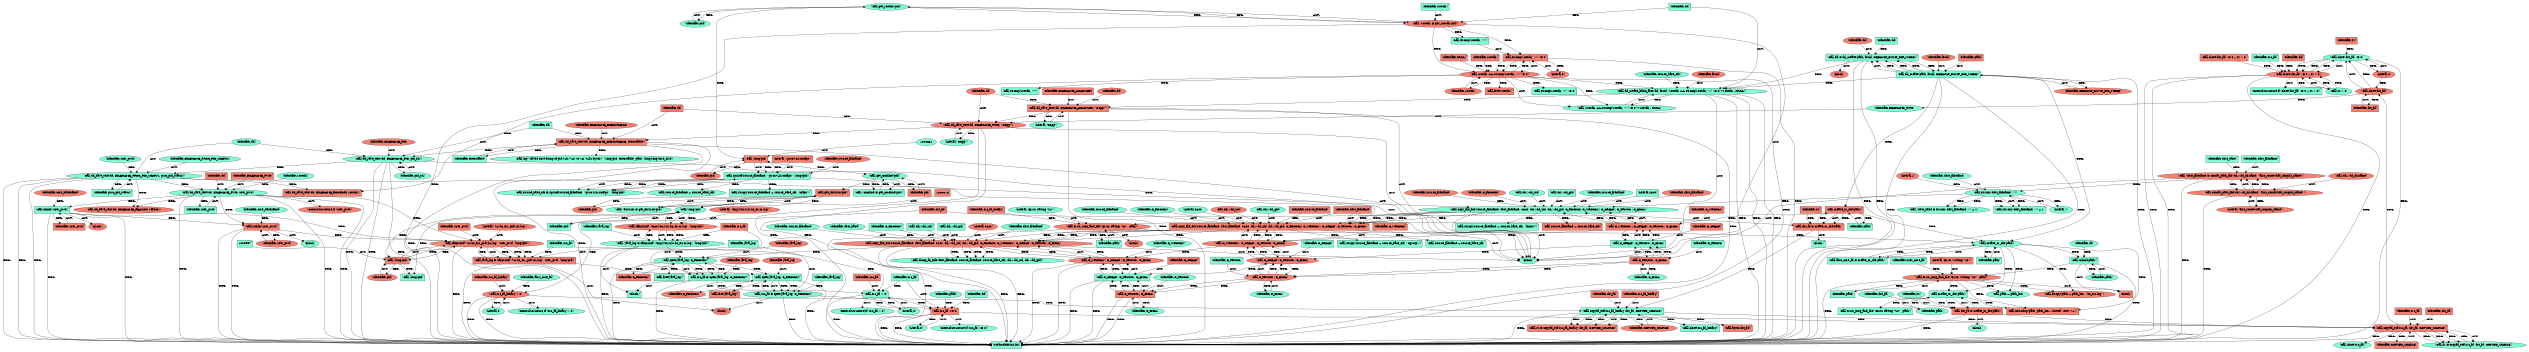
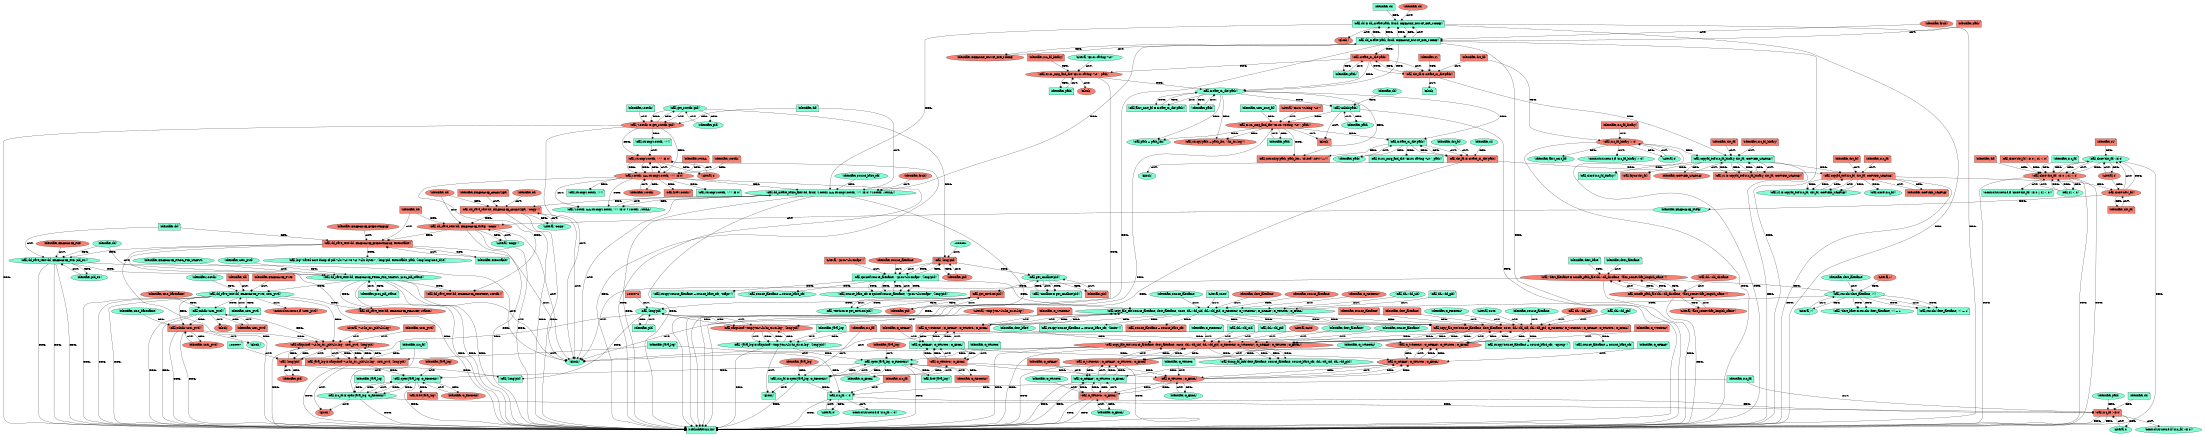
node "(Call,close(dst_fd))": label "(Call,close(dst_fd))" -> "(Call,close(new_fd))"
edge "(Identifier,abrt_core_fd)" -> "(Call,src_fd_binary > 0)": reversed
edge "(Call,src_fd >= 0)" -> "(Call,copyfd_eof(src_fd, dst_fd, COPYFD_SPARSE))": removed, label "DDG:"
